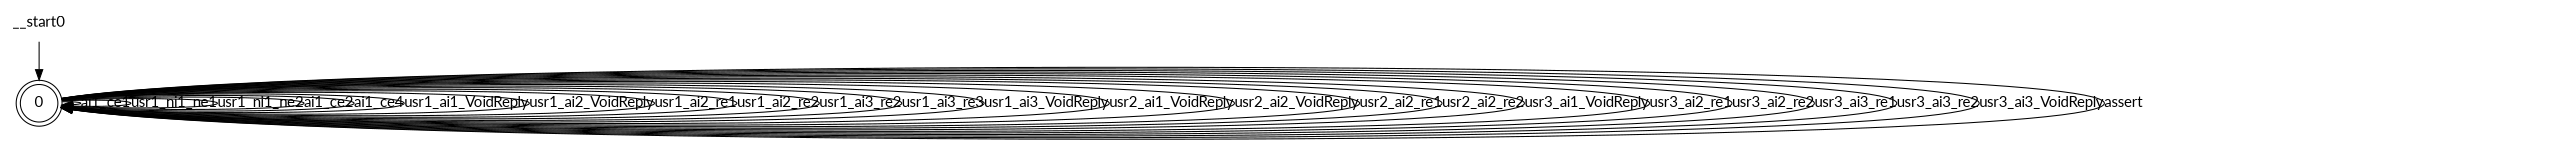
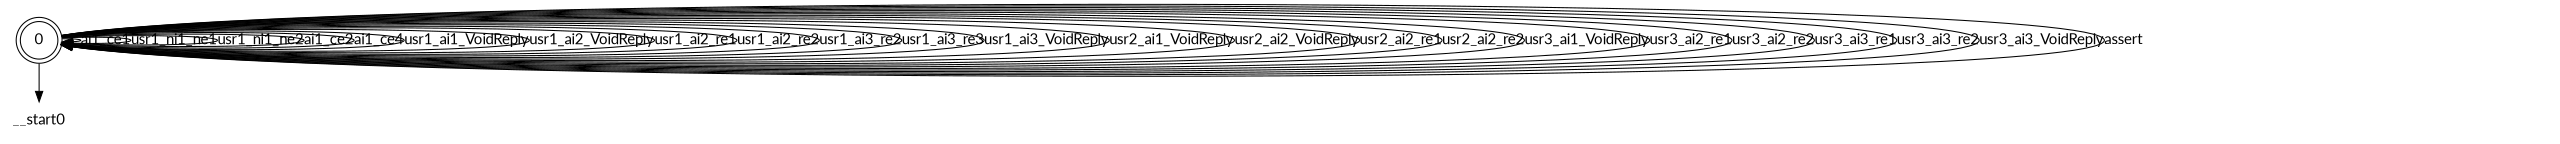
edge "__start0" -> "0": reversed
